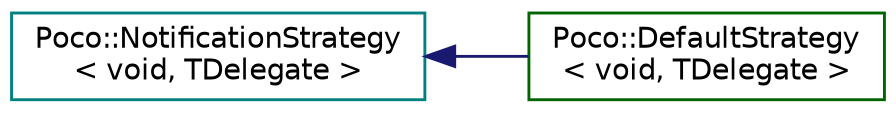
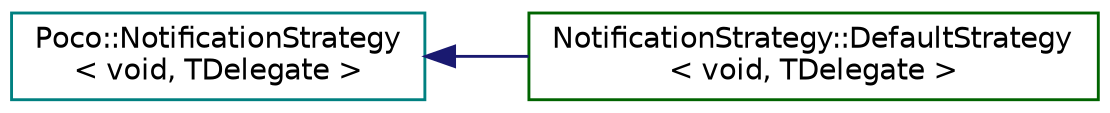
node "Poco::DefaultStrategy < void, TDelegate >": label "Poco::DefaultStrategy < void, TDelegate >" -> "NotificationStrategy::DefaultStrategy < void, TDelegate >"
